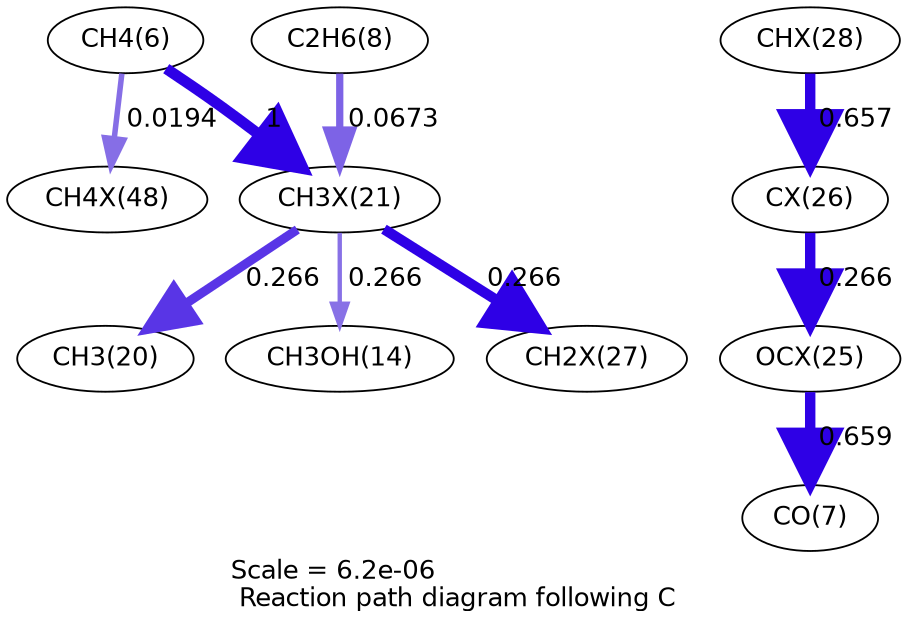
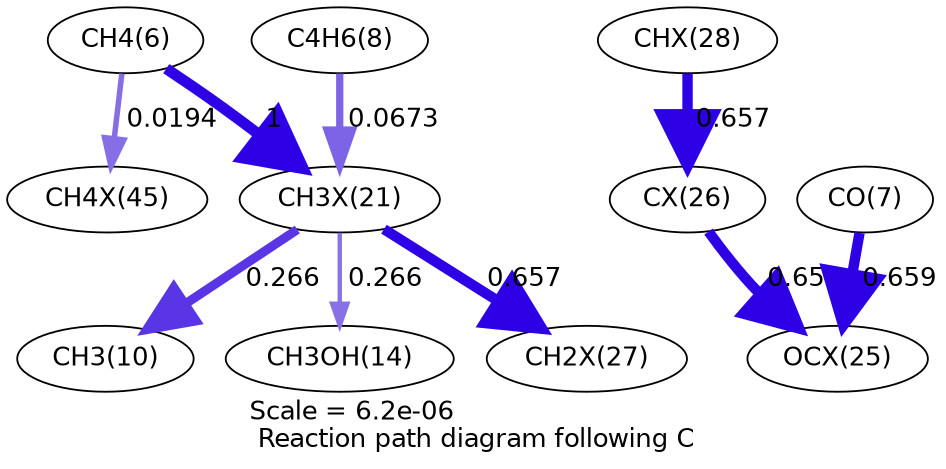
node "C2H6(8)": label "C2H6(8)" -> "C4H6(8)"
node "CH4X(48)": label "CH4X(48)" -> "CH4X(45)"
edge "CH3X(21)" -> "CH2X(27)": label " 0.266" -> " 0.657"
edge "CX(26)" -> "OCX(25)": label " 0.266" -> " 0.657"
node "CH3(20)": label "CH3(20)" -> "CH3(10)"
edge "OCX(25)" -> "CO(7)": reversed
